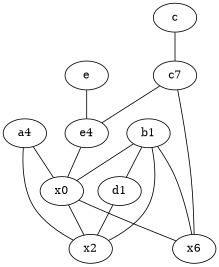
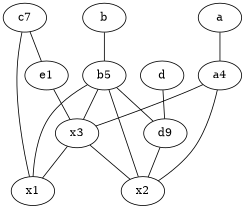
node "b": added
node "c": removed
node "a": added
node "e": removed
node "d": added
node "e4": label "e4" -> "e1"
node "b1": label "b1" -> "b5"
node "x0": label "x0" -> "x3"
node "d1": label "d1" -> "d9"
node "x6": label "x6" -> "x1"
